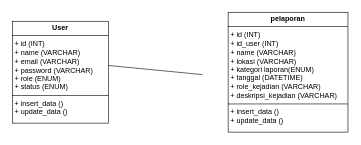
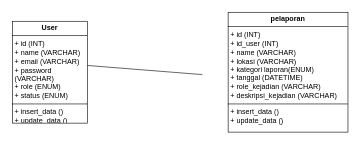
node "User + id (INT) + name (VARCHAR) + email (VARCHAR) + password (VARCHAR) + role (ENUM) + status (ENUM) + insert_data () + update_data ()": size 96x102 -> 75x102
